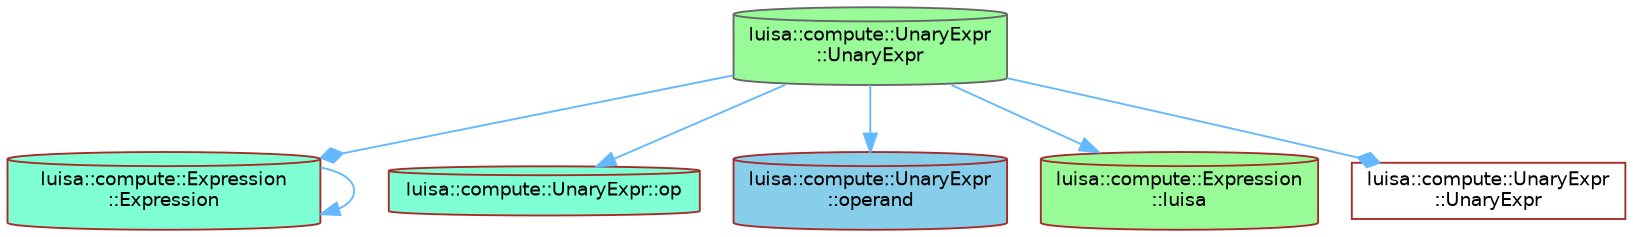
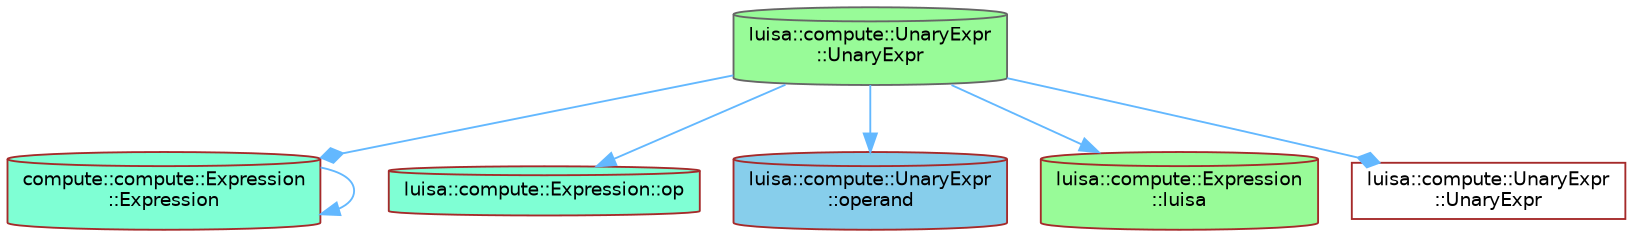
node "luisa::compute::Expression ::Expression": label "luisa::compute::Expression ::Expression" -> "compute::compute::Expression ::Expression"
node "luisa::compute::UnaryExpr::op": label "luisa::compute::UnaryExpr::op" -> "luisa::compute::Expression::op"
